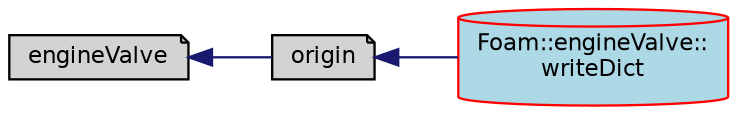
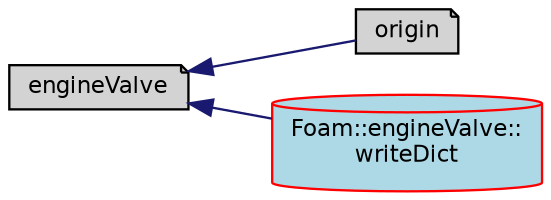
edge "Foam::engineValve:: writeDict" -> "origin": now "Foam::engineValve:: writeDict" -> "engineValve"
